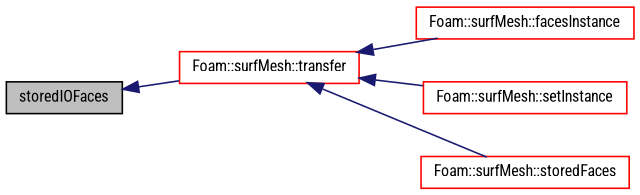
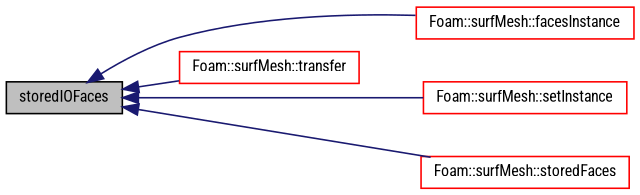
edge "Foam::surfMesh::facesInstance" -> "Foam::surfMesh::transfer": now "Foam::surfMesh::facesInstance" -> "storedIOFaces"
edge "Foam::surfMesh::setInstance" -> "Foam::surfMesh::transfer": now "Foam::surfMesh::setInstance" -> "storedIOFaces"
edge "Foam::surfMesh::storedFaces" -> "Foam::surfMesh::transfer": now "Foam::surfMesh::storedFaces" -> "storedIOFaces"
